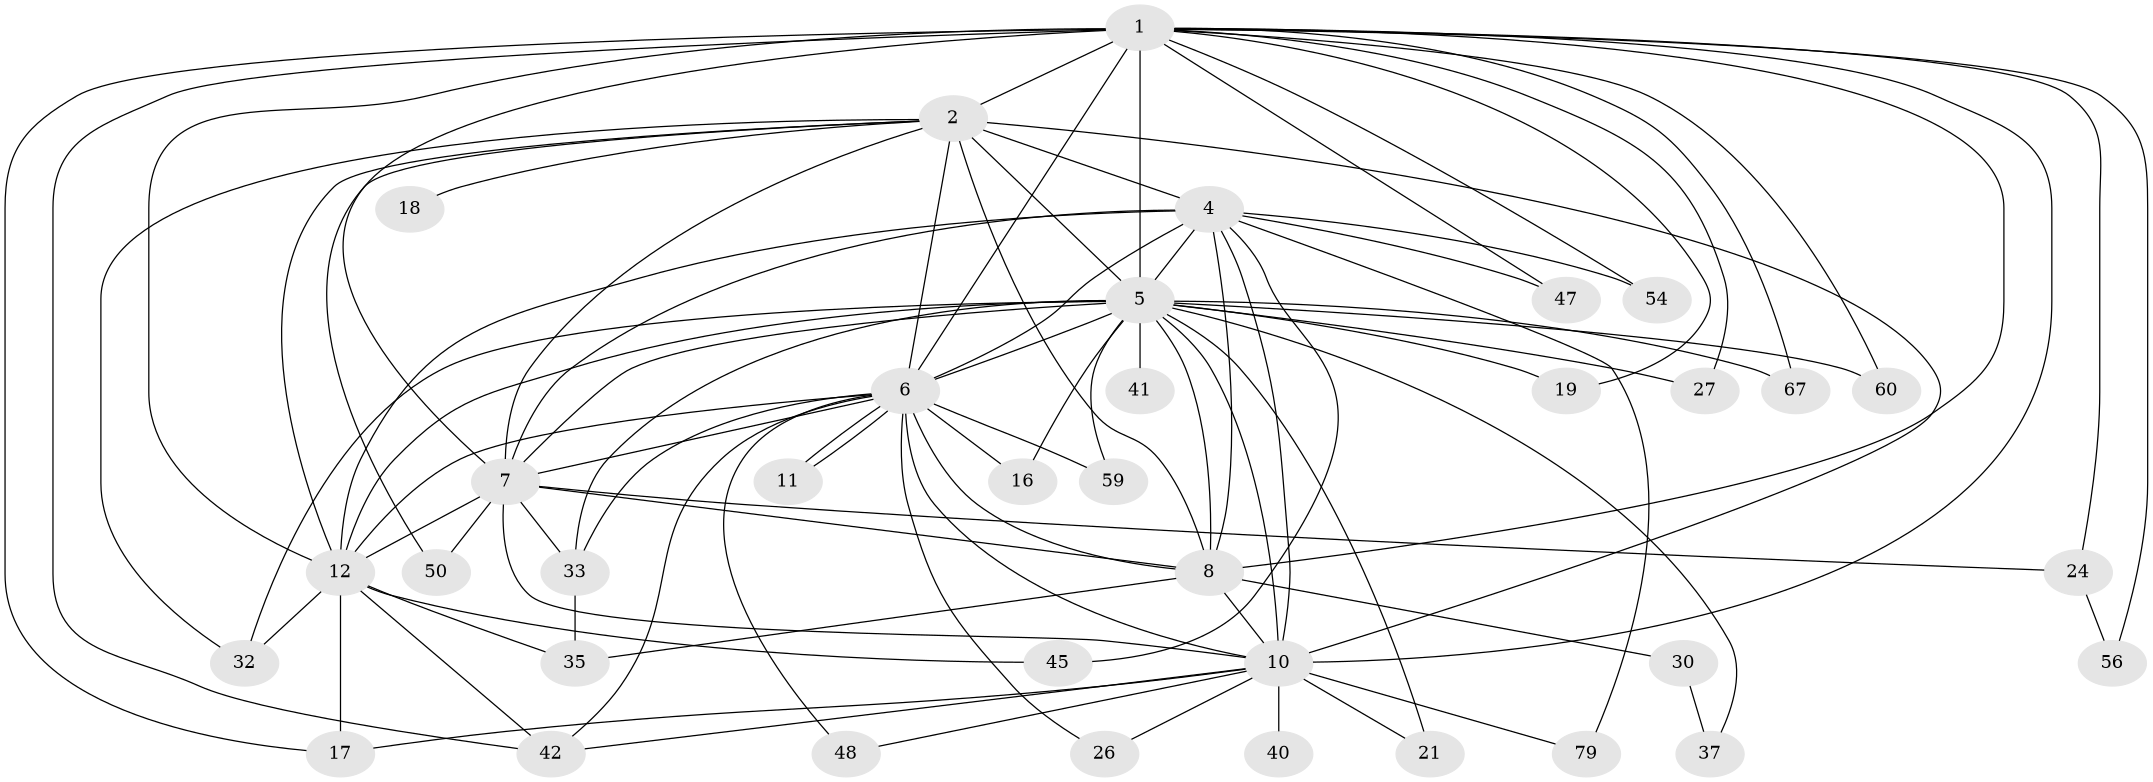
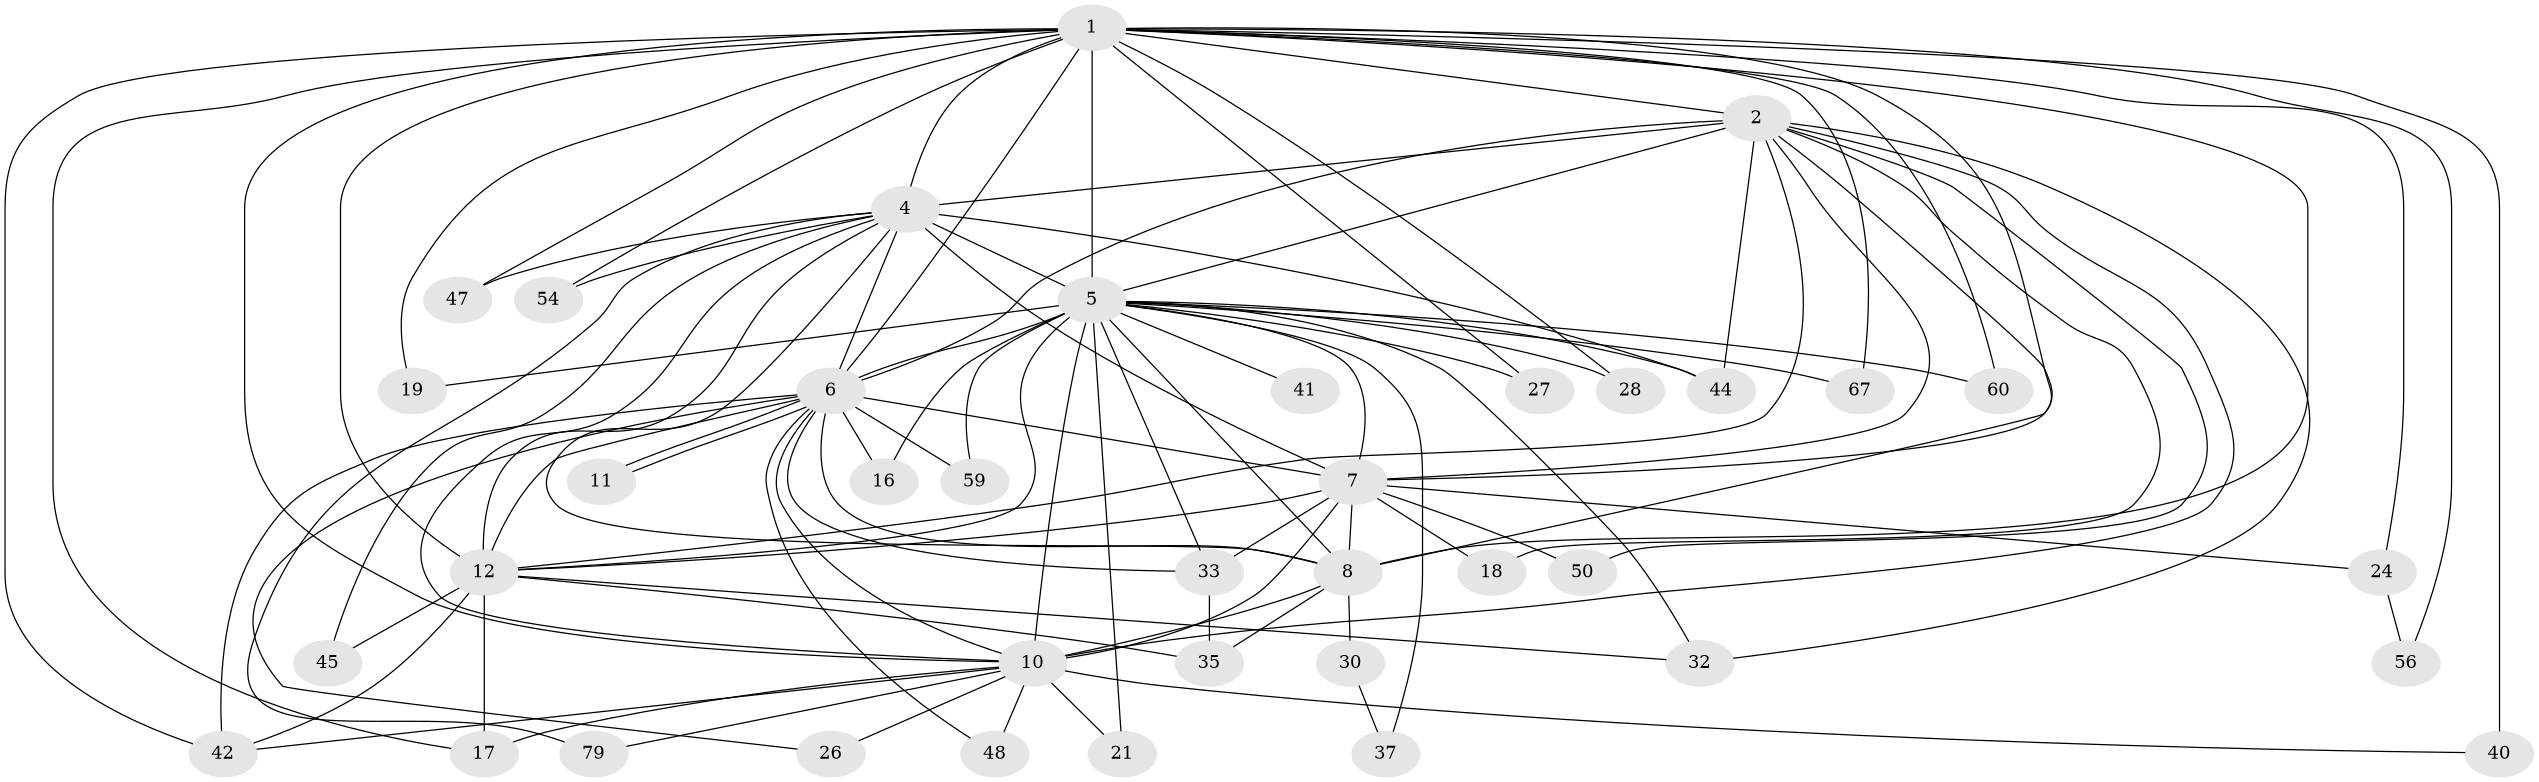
edge "1" -- "40": added
edge "1" -- "4": added
node "28": added
node "44": added
edge "7" -- "18": added
